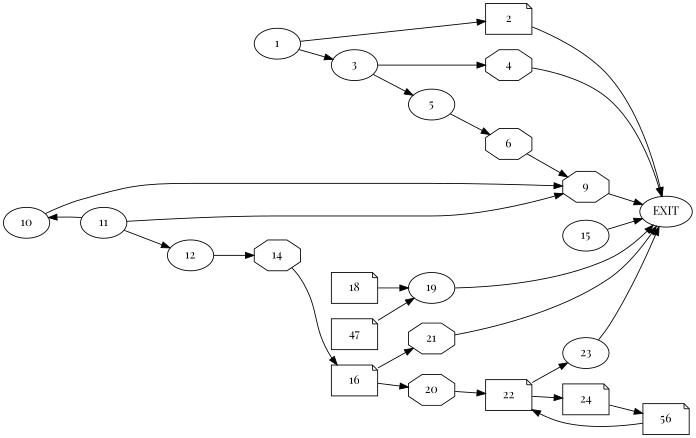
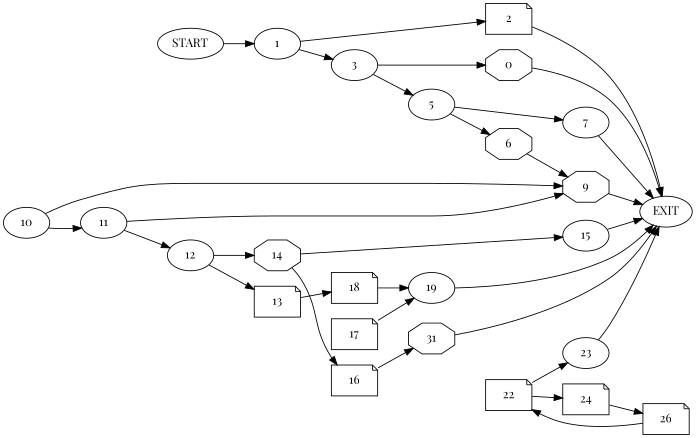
node "START": added
node "4": label "4" -> "0"
node "7": added
edge "11" -> "10": reversed
edge "14" -> "15": added
node "13": added
node "47": label "47" -> "17"
node "21": label "21" -> "31"
node "20": removed
node "56": label "56" -> "26"
